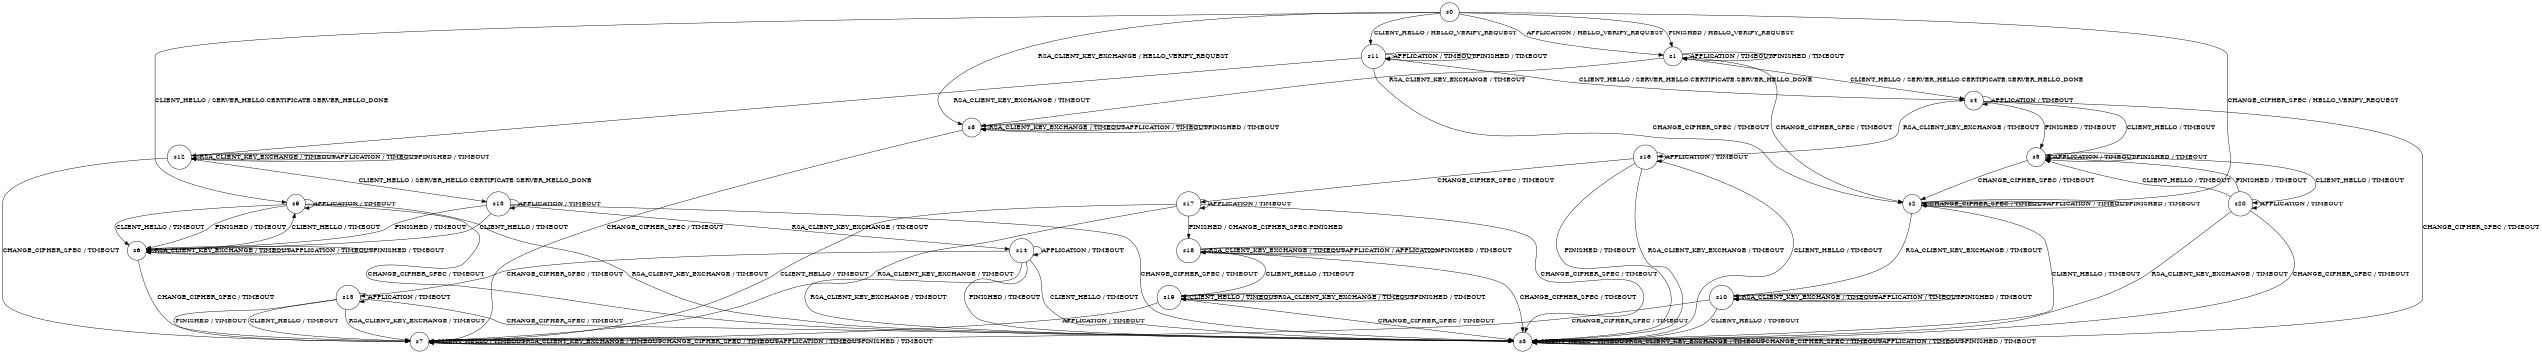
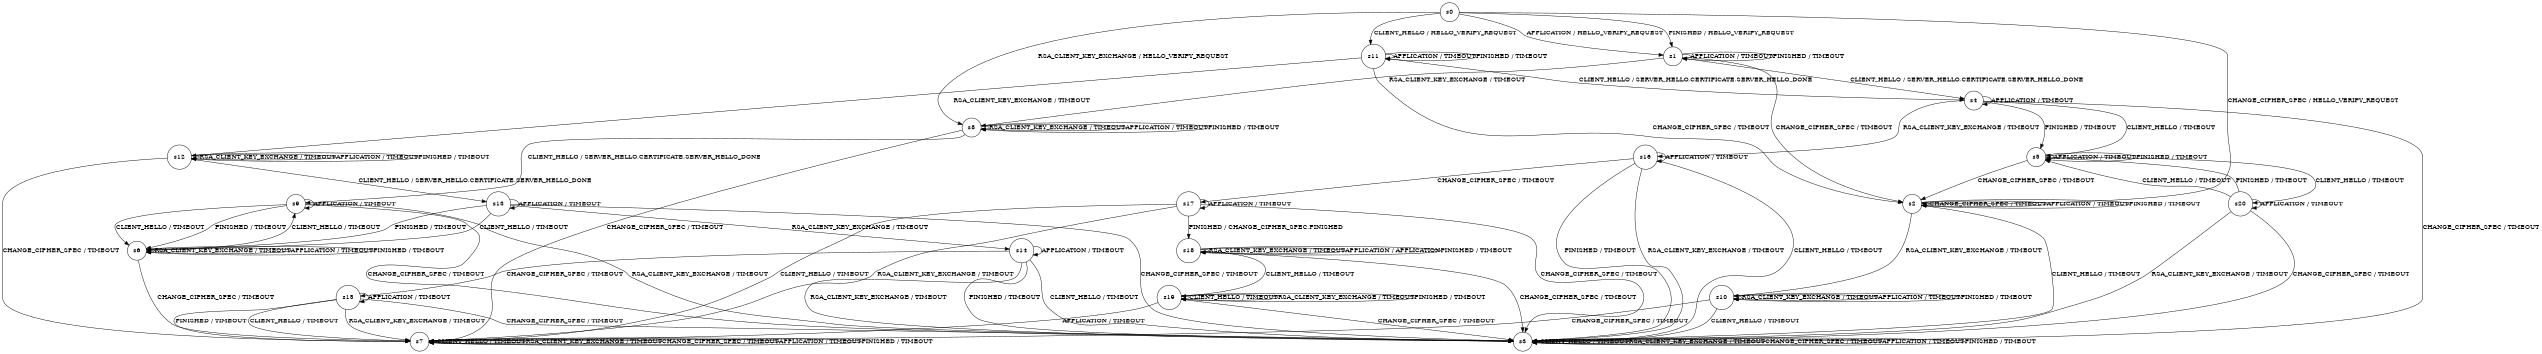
edge "s0" -> "s9": now "s8" -> "s9"
